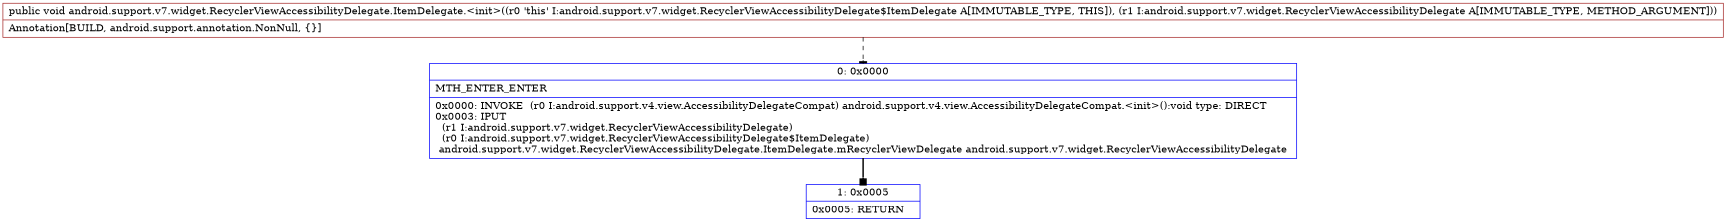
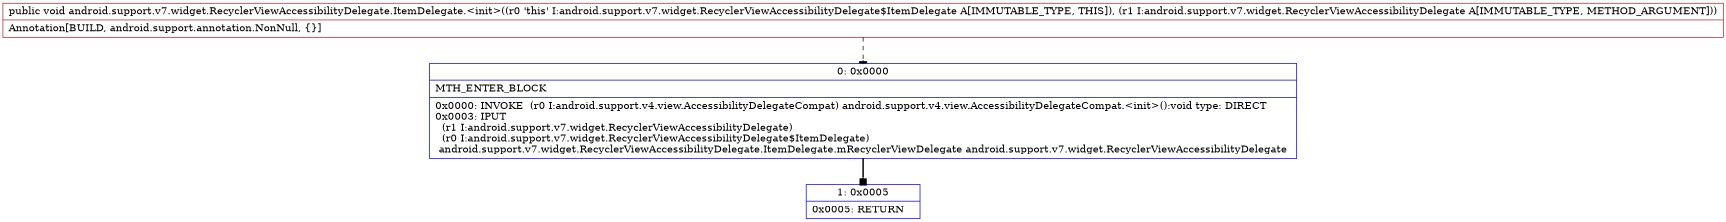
node "0: 0x0000": text "MTH_ENTER_ENTER" -> "MTH_ENTER_BLOCK"
